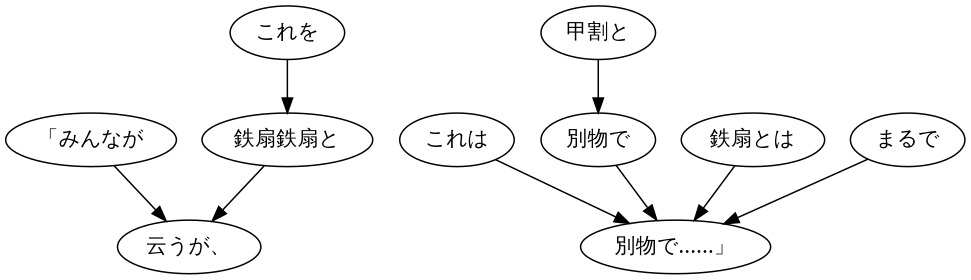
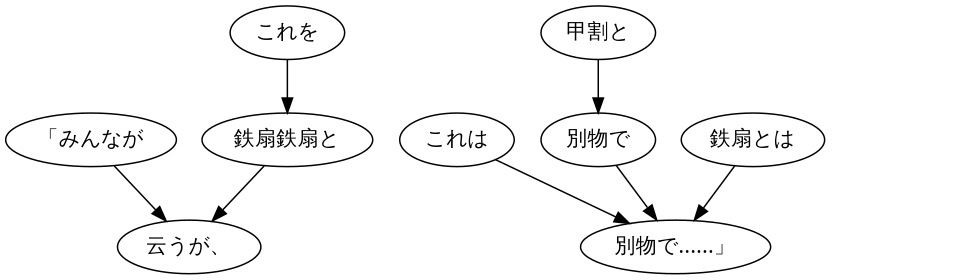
node "まるで": removed
